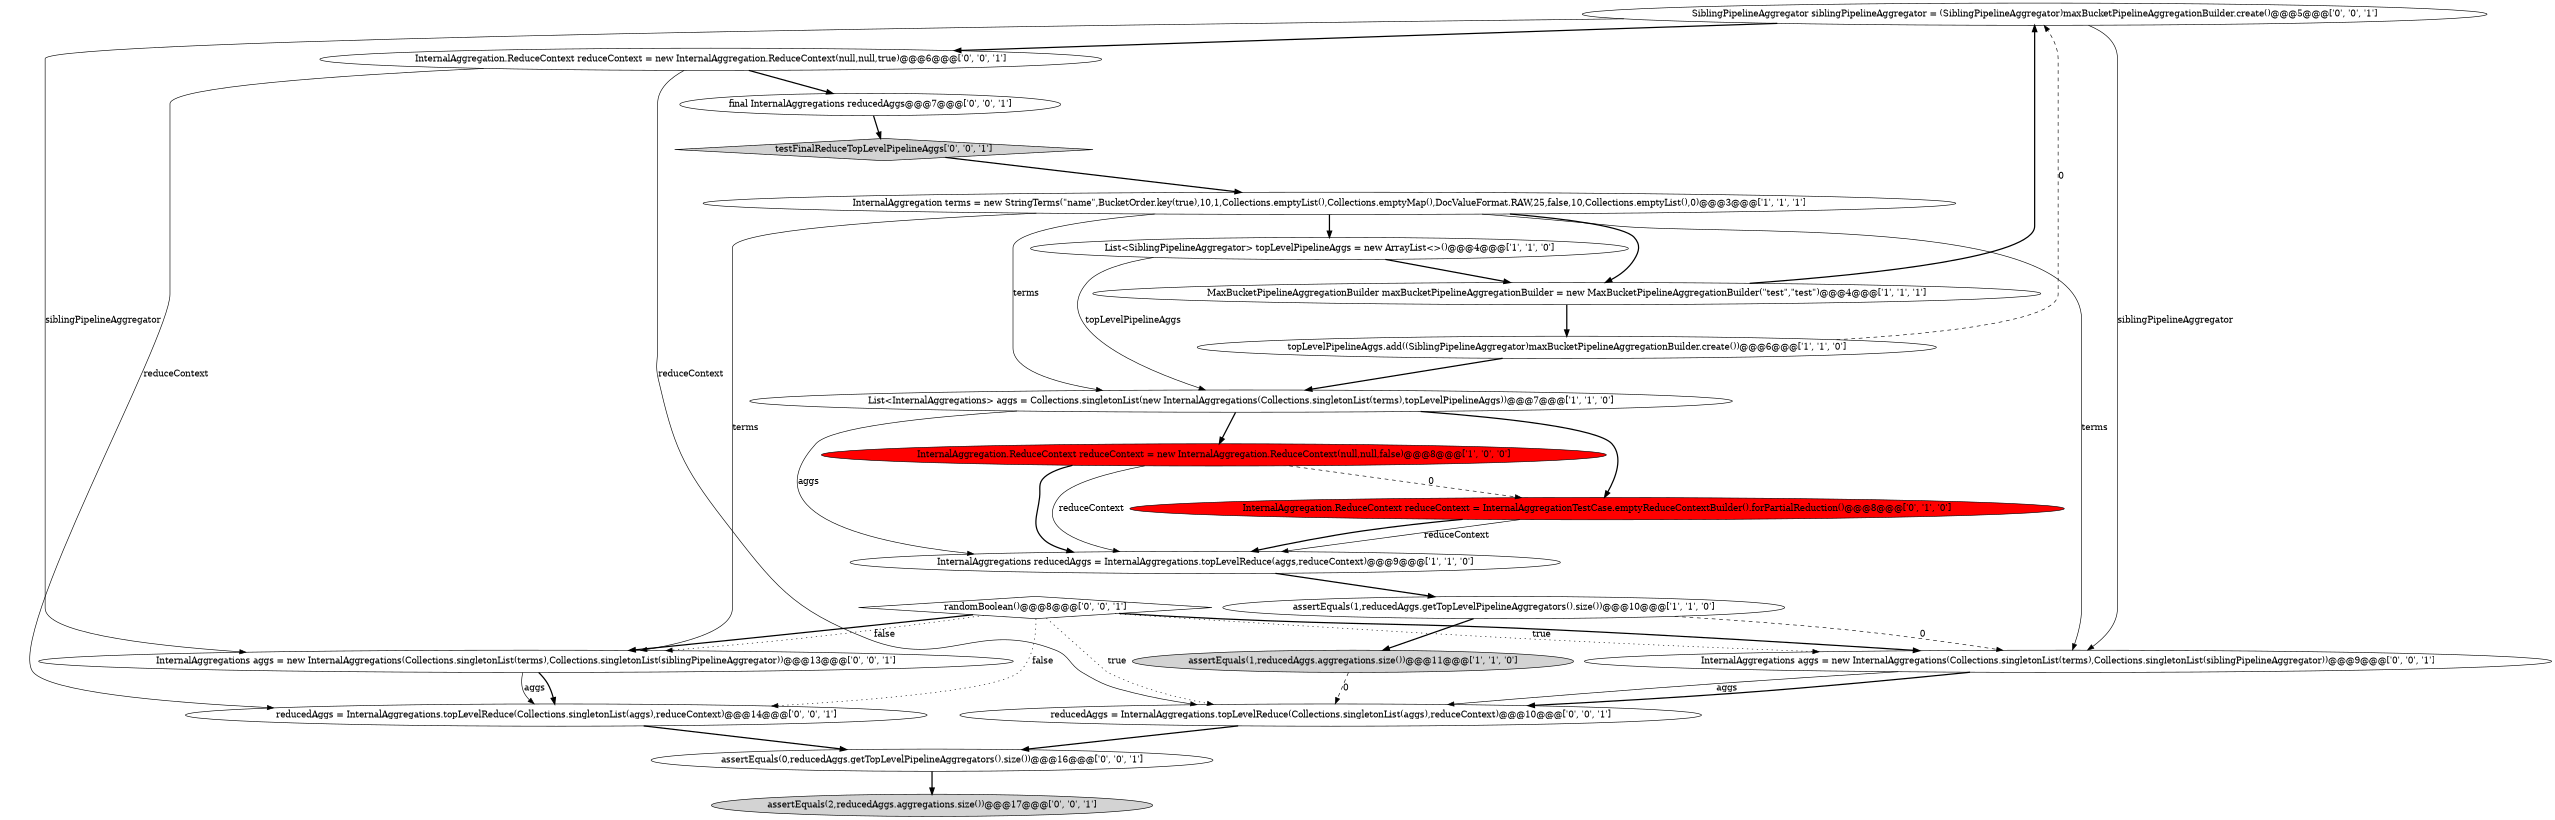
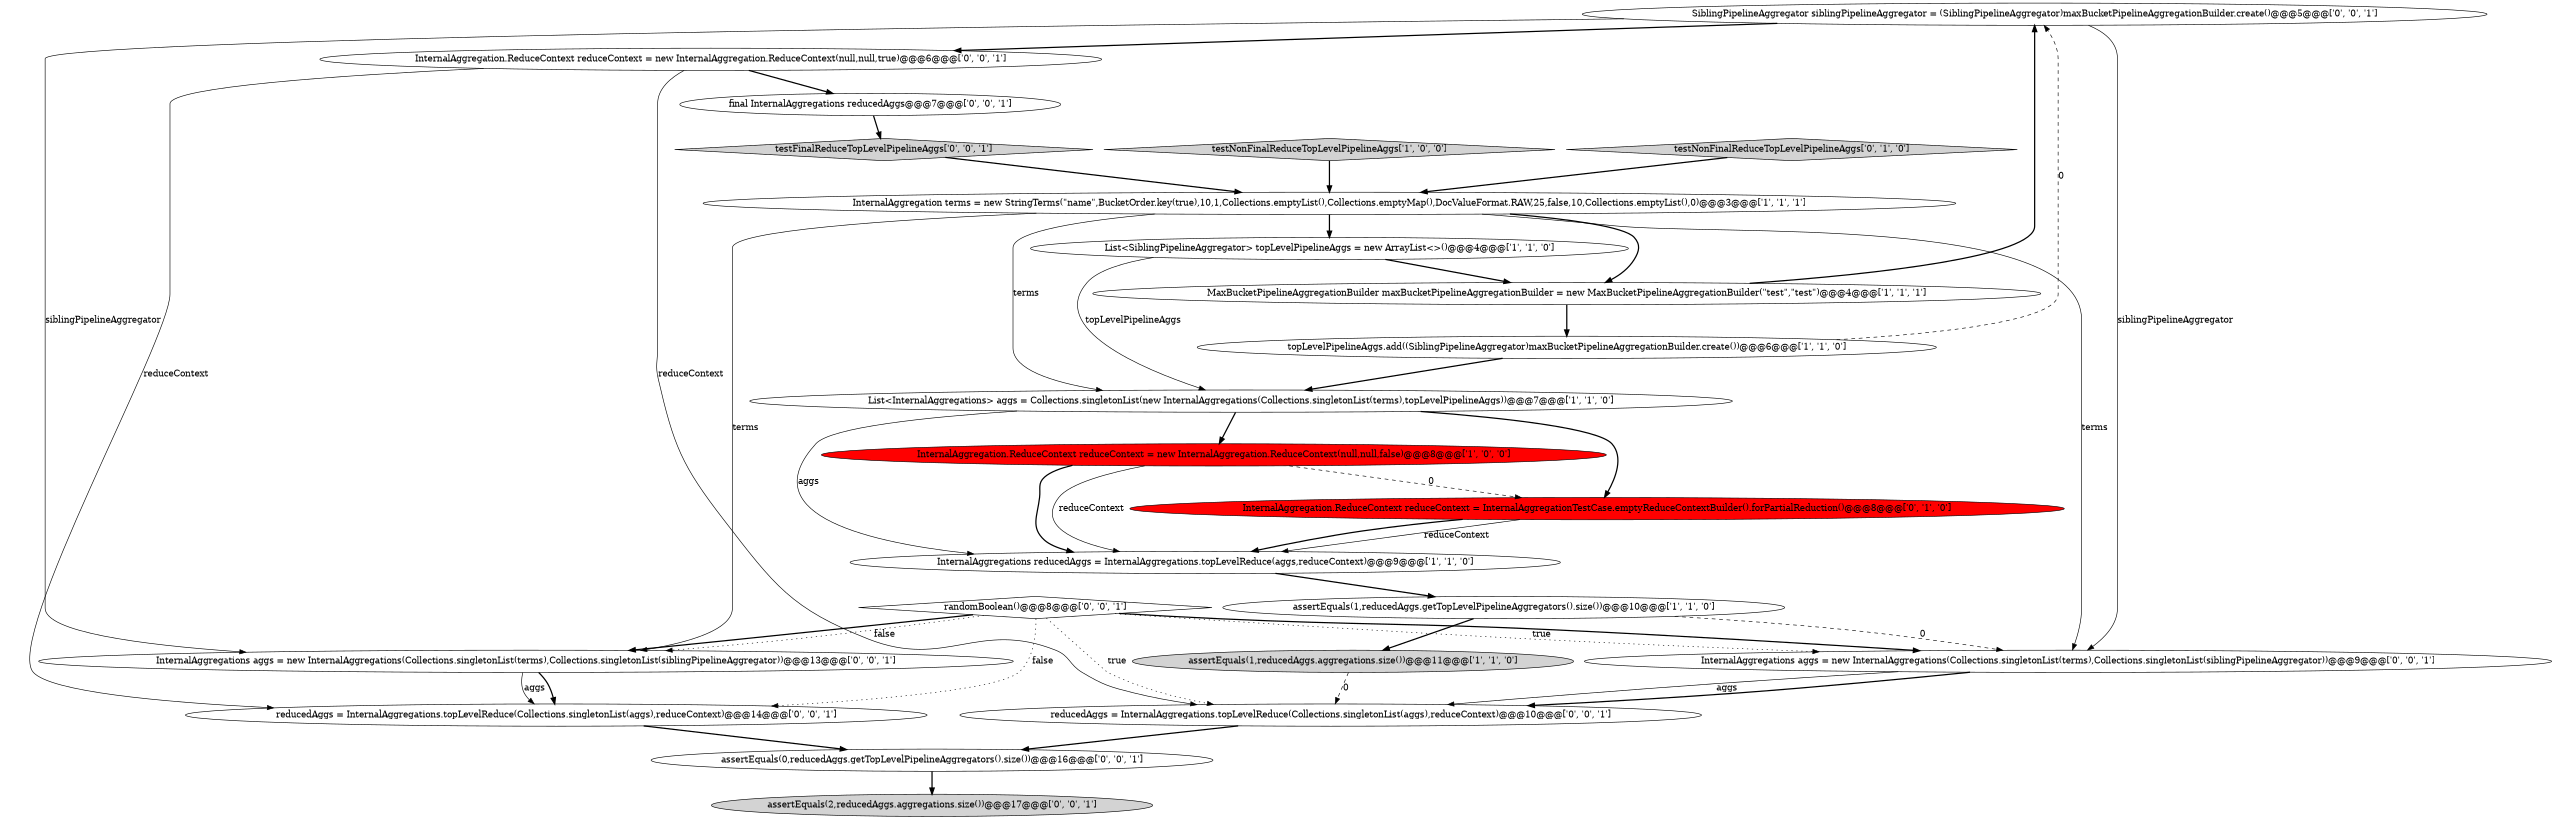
node "testNonFinalReduceTopLevelPipelineAggs['1', '0', '0']": added
node "testNonFinalReduceTopLevelPipelineAggs['0', '1', '0']": added
